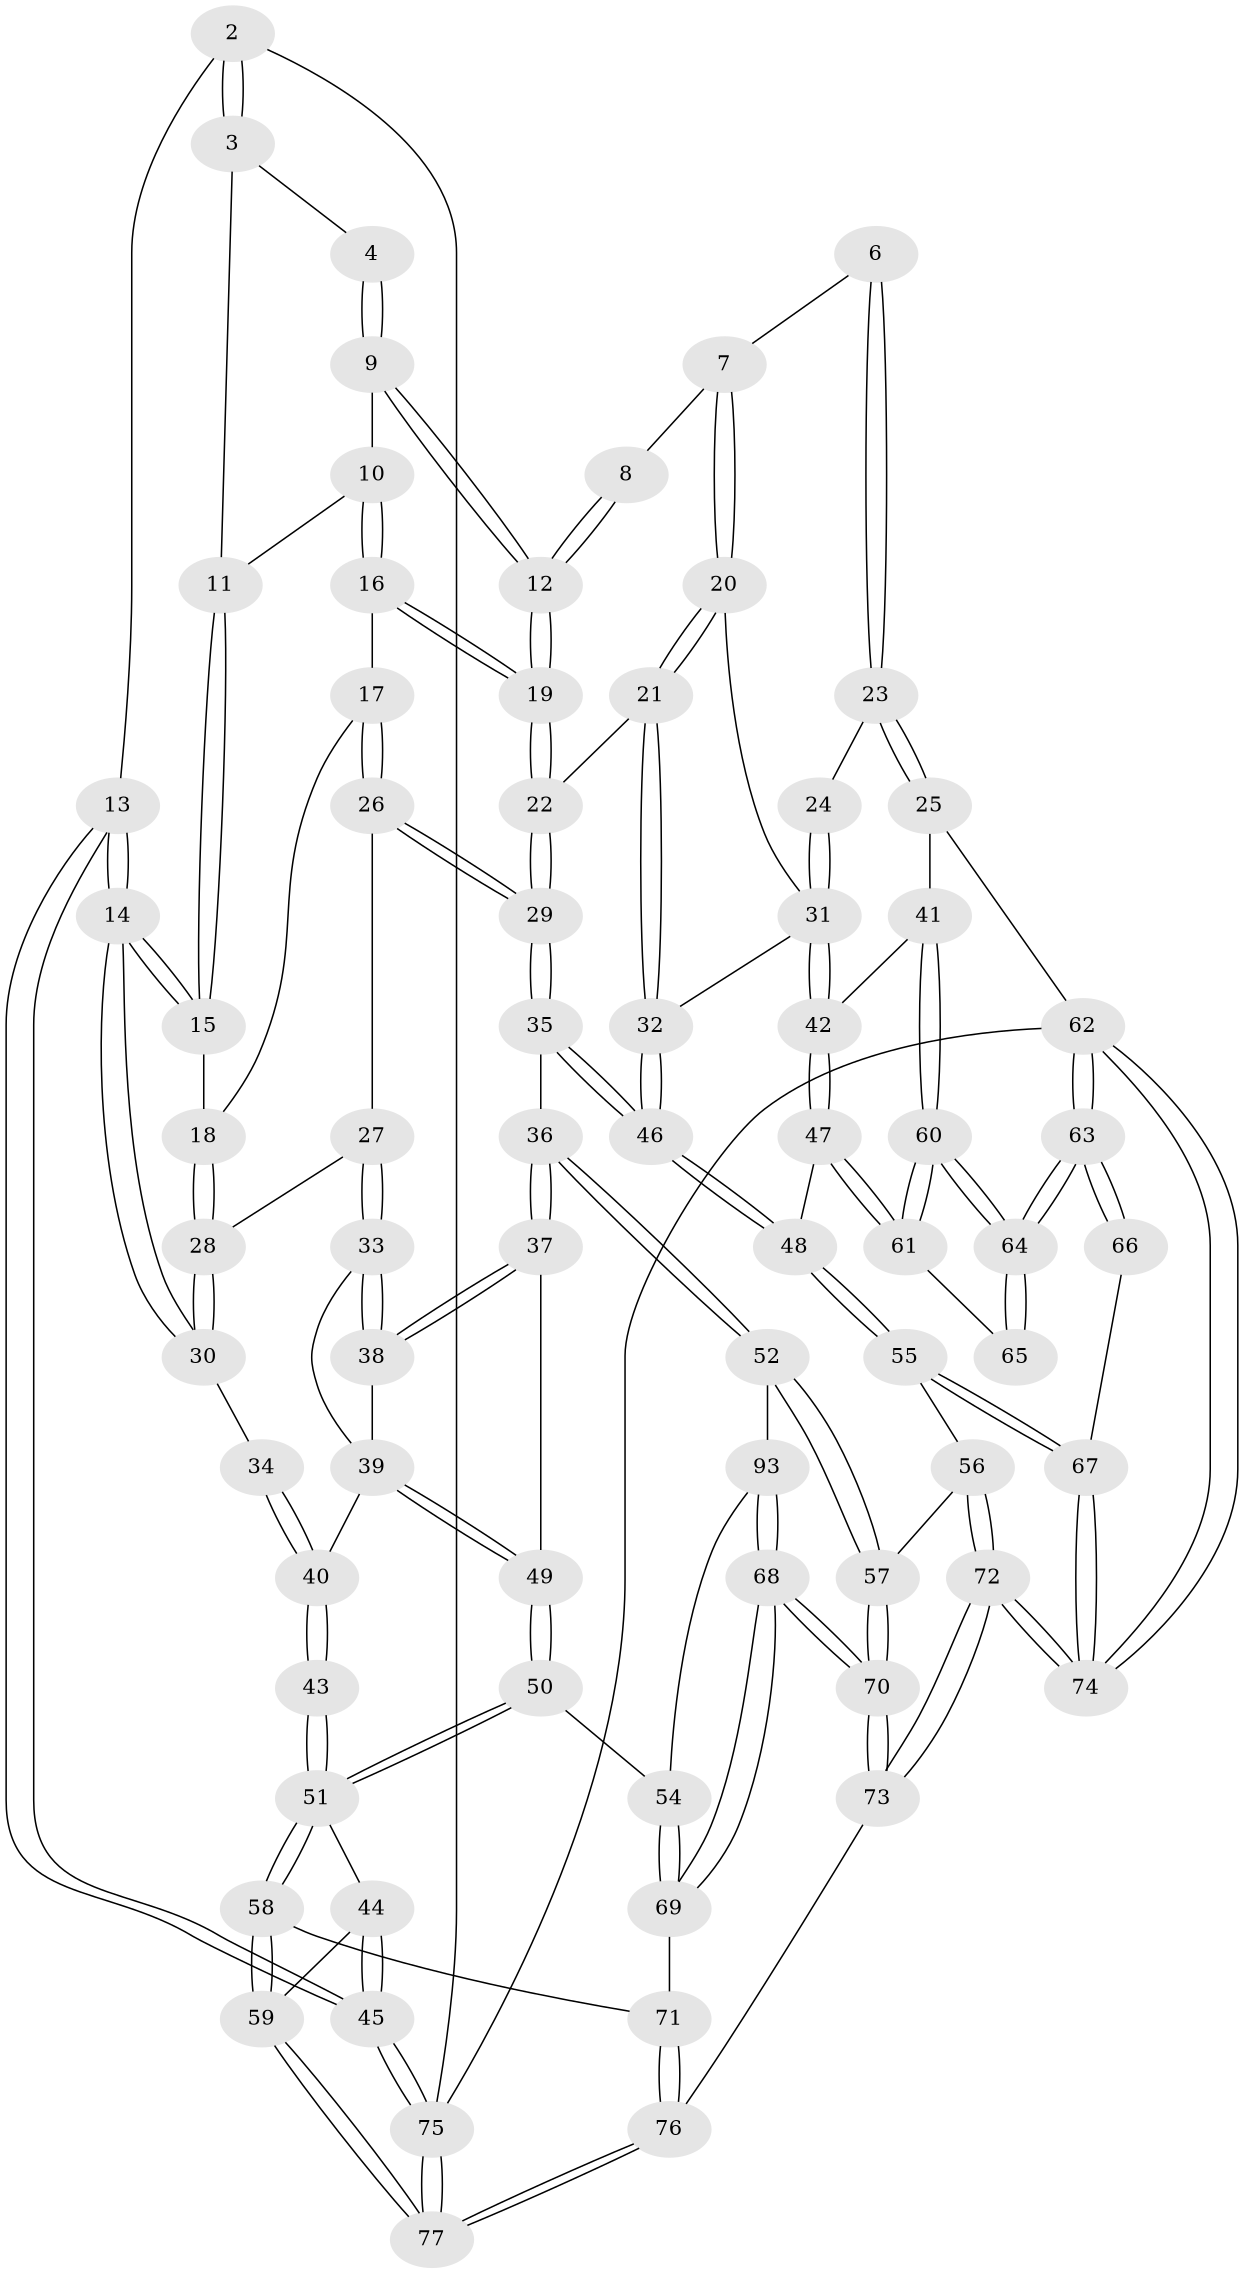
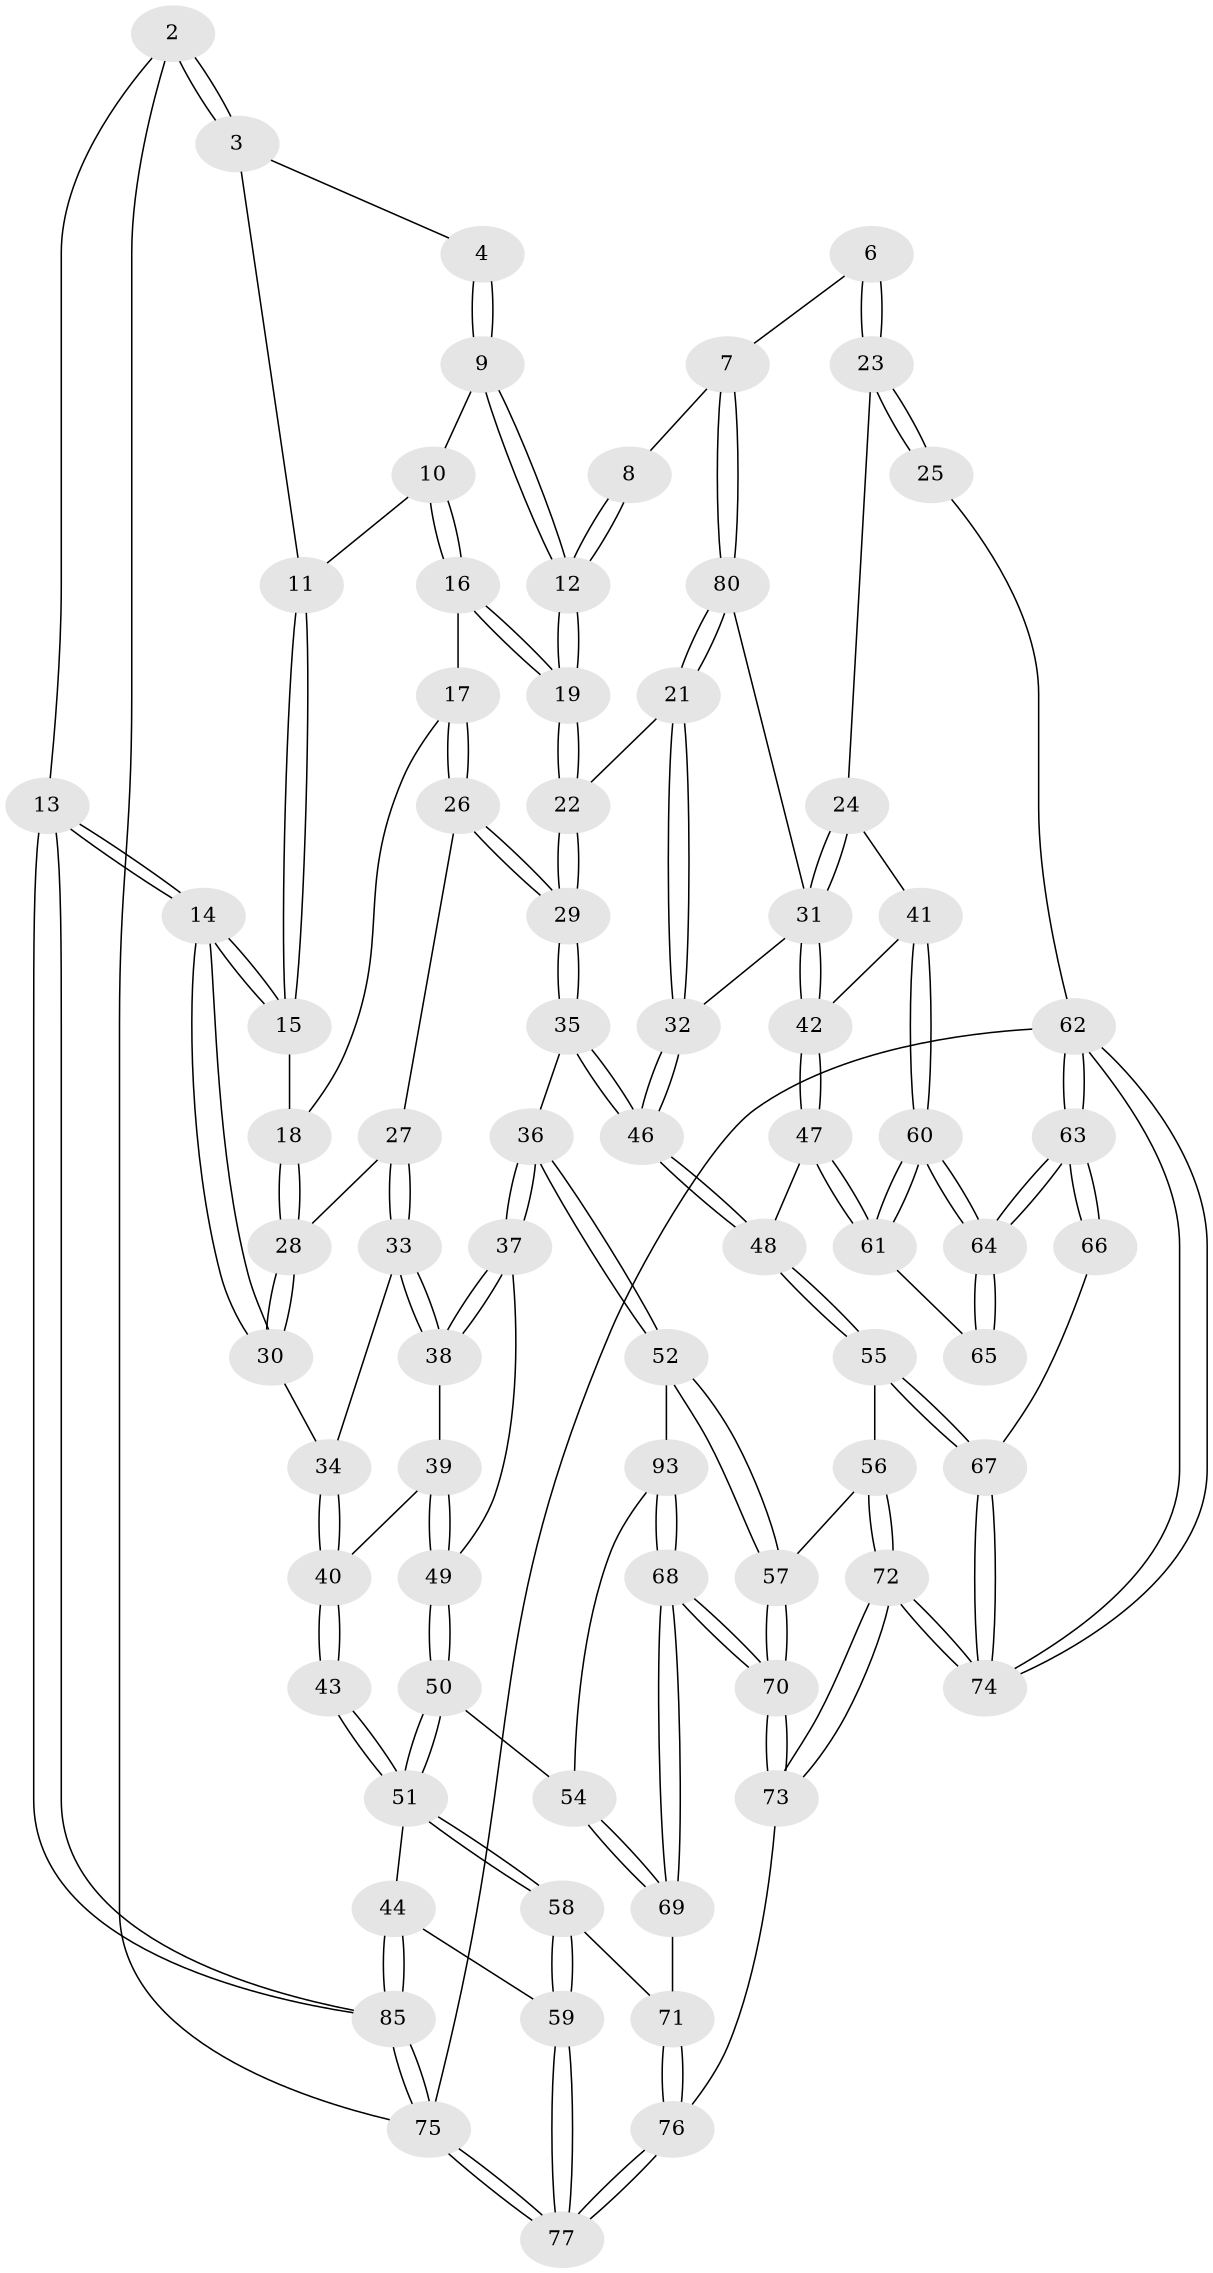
node "20": label "20" -> "80"
edge "25" -- "41": now "24" -- "41"
edge "33" -- "39": now "33" -- "34"
node "45": label "45" -> "85"
